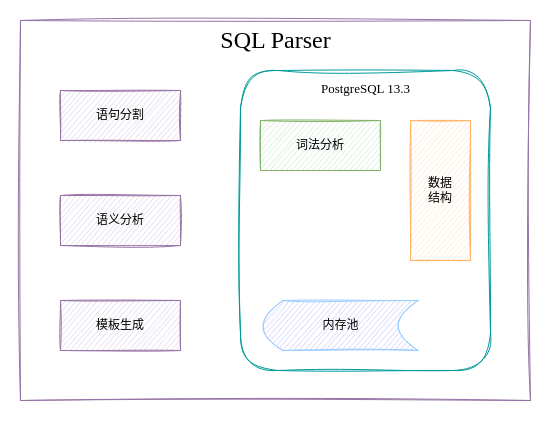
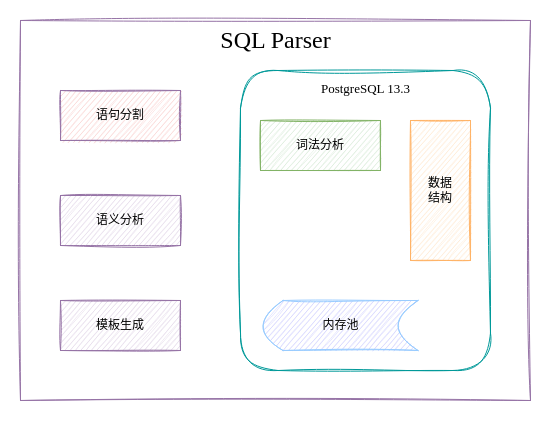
node "语句分割": fillcolor #e1d5e7 -> #f8cecc
